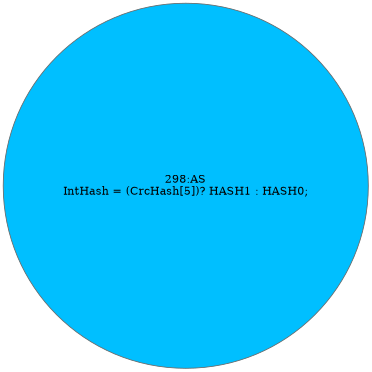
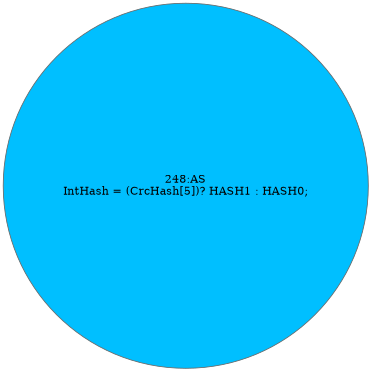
node "298:AS IntHash = (CrcHash[5])? HASH1 : HASH0;": label "298:AS IntHash = (CrcHash[5])? HASH1 : HASH0;" -> "248:AS IntHash = (CrcHash[5])? HASH1 : HASH0;"
